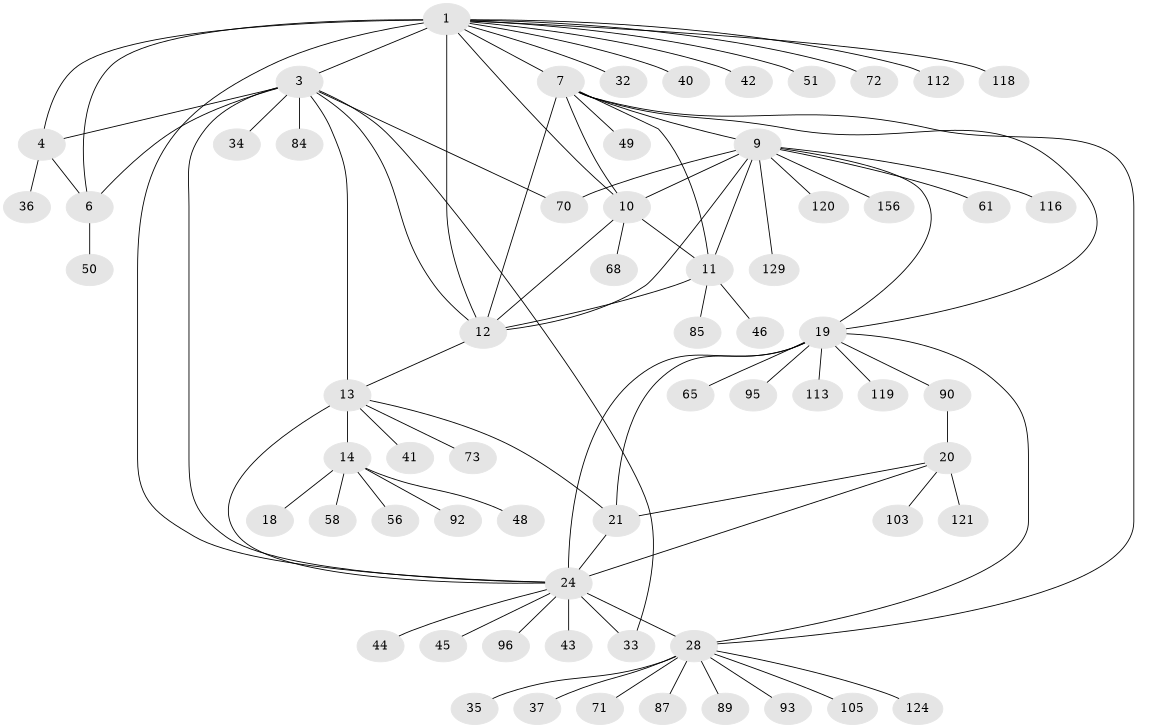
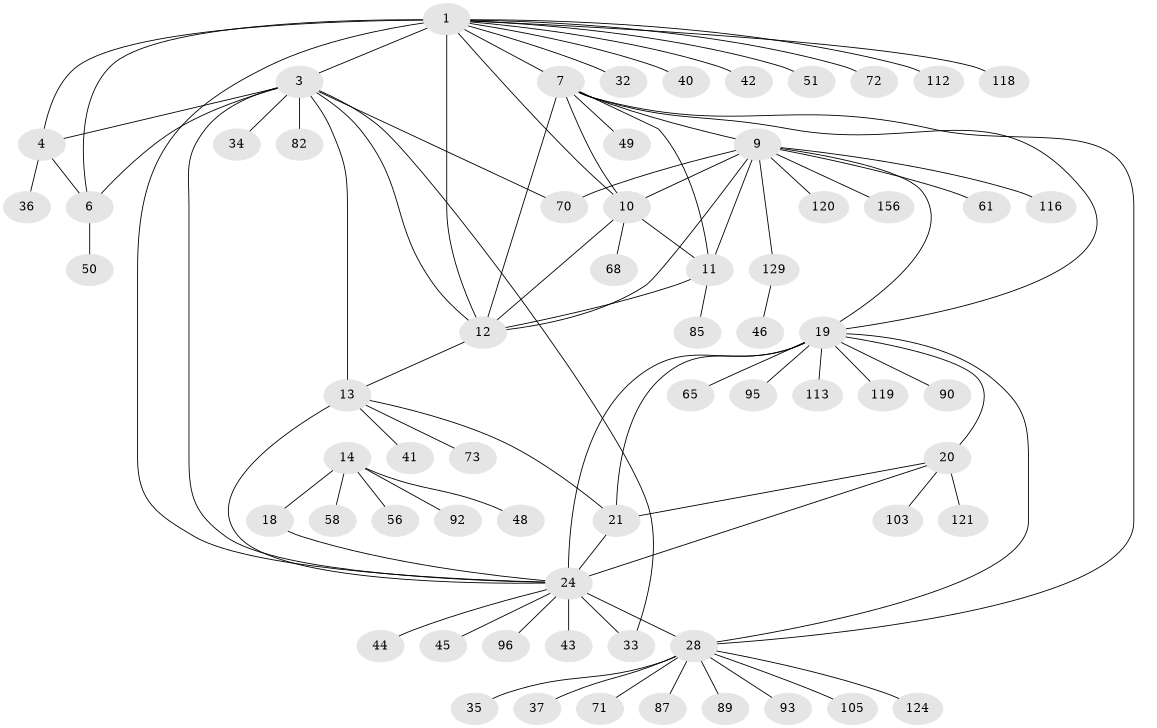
node "84": label "84" -> "82"
edge "11" -- "46": now "129" -- "46"
edge "13" -- "14": removed
edge "90" -- "20": now "19" -- "20"
edge "18" -- "24": added
